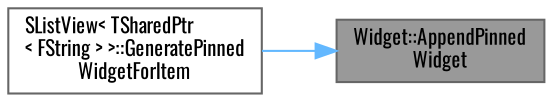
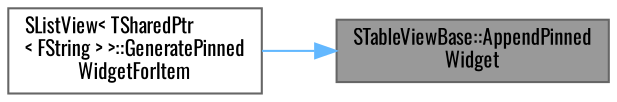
node "Widget::AppendPinned Widget": label "Widget::AppendPinned Widget" -> "STableViewBase::AppendPinned Widget"
